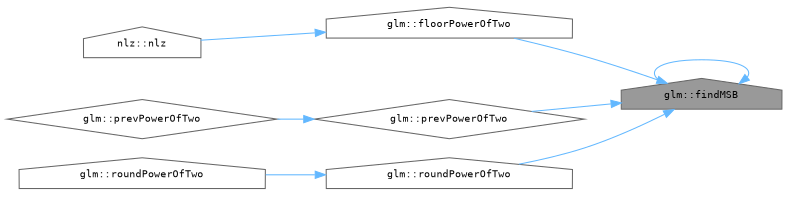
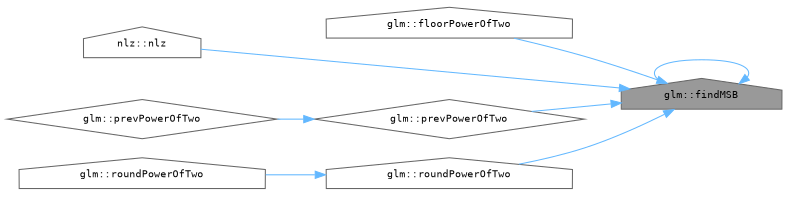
edge "nlz::nlz" -> "glm::floorPowerOfTwo": now "nlz::nlz" -> "glm::findMSB"
